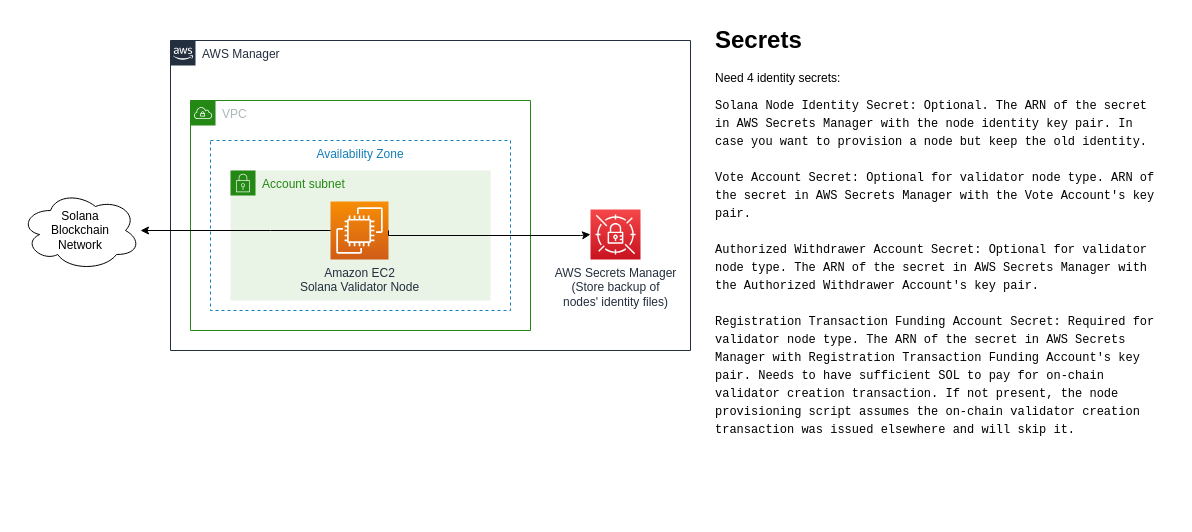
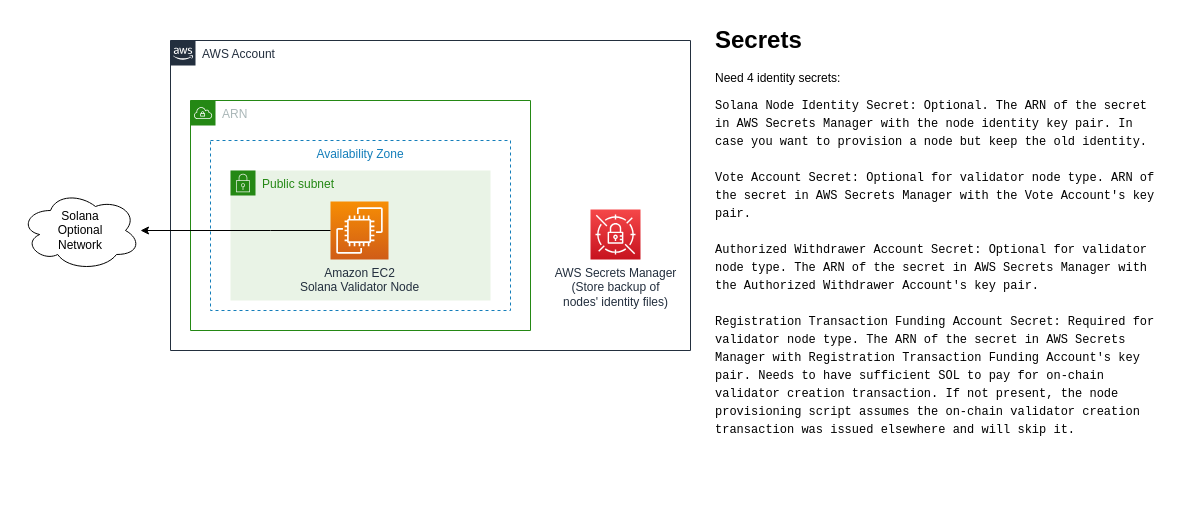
node "AWS Manager": label "AWS Manager" -> "AWS Account"
node "VPC": label "VPC" -> "ARN"
node "Account subnet": label "Account subnet" -> "Public subnet"
node "Solana Blockchain Network": label "Solana Blockchain Network" -> "Solana Optional Network"
edge "Amazon EC2 Solana Validator Node" -> "AWS Secrets Manager (Store backup of nodes' identity files)": removed
